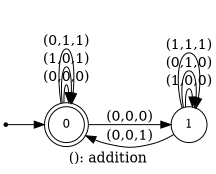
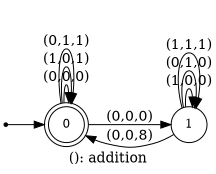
edge "1" -> "0": label "(0,0,1)" -> "(0,0,8)"
